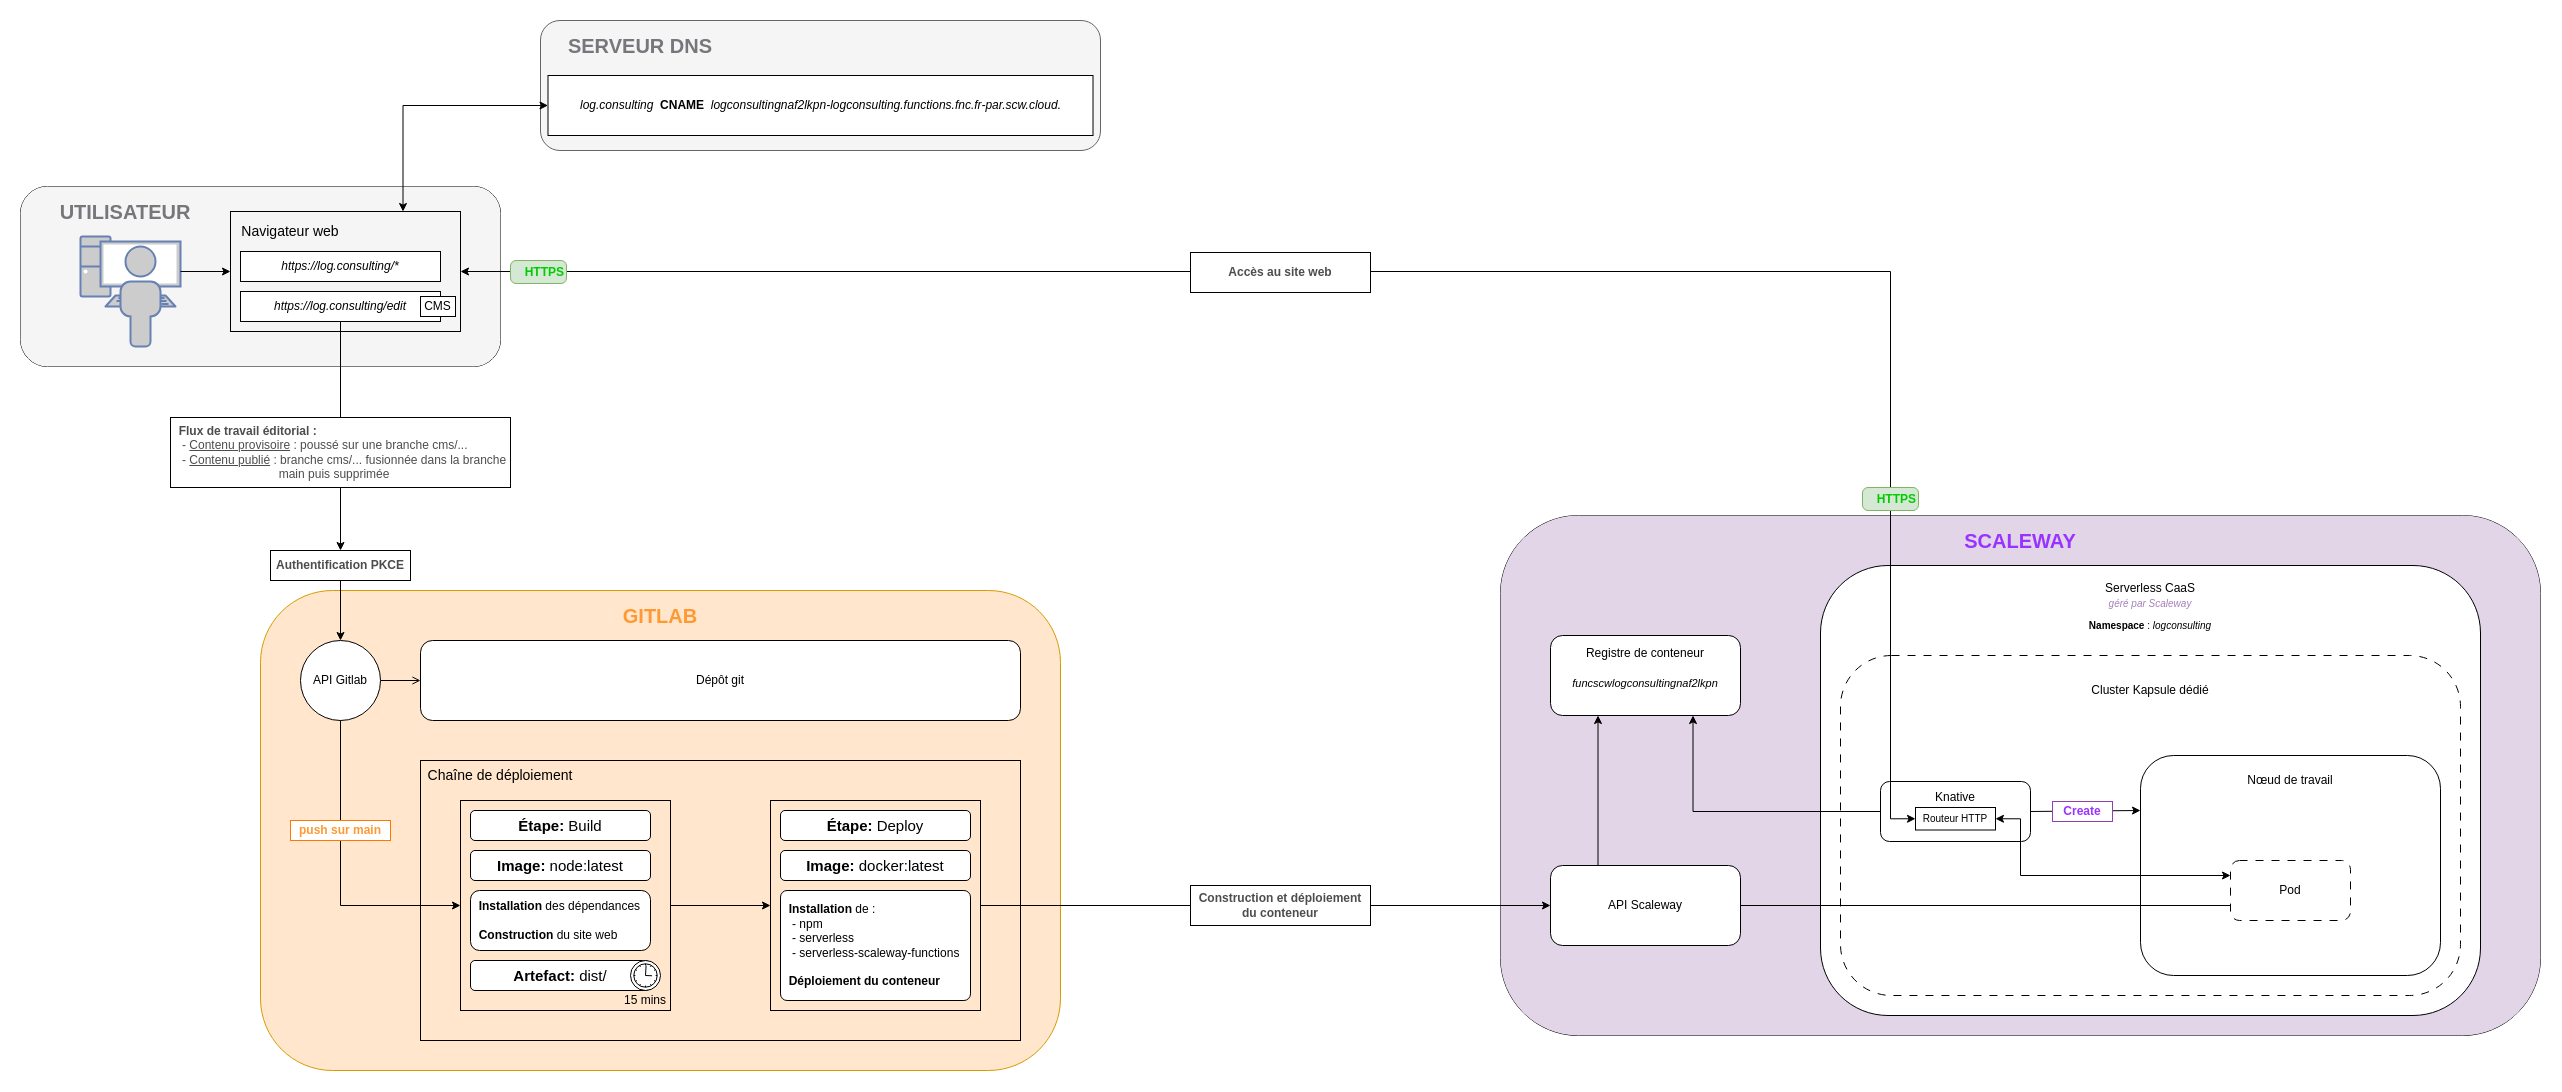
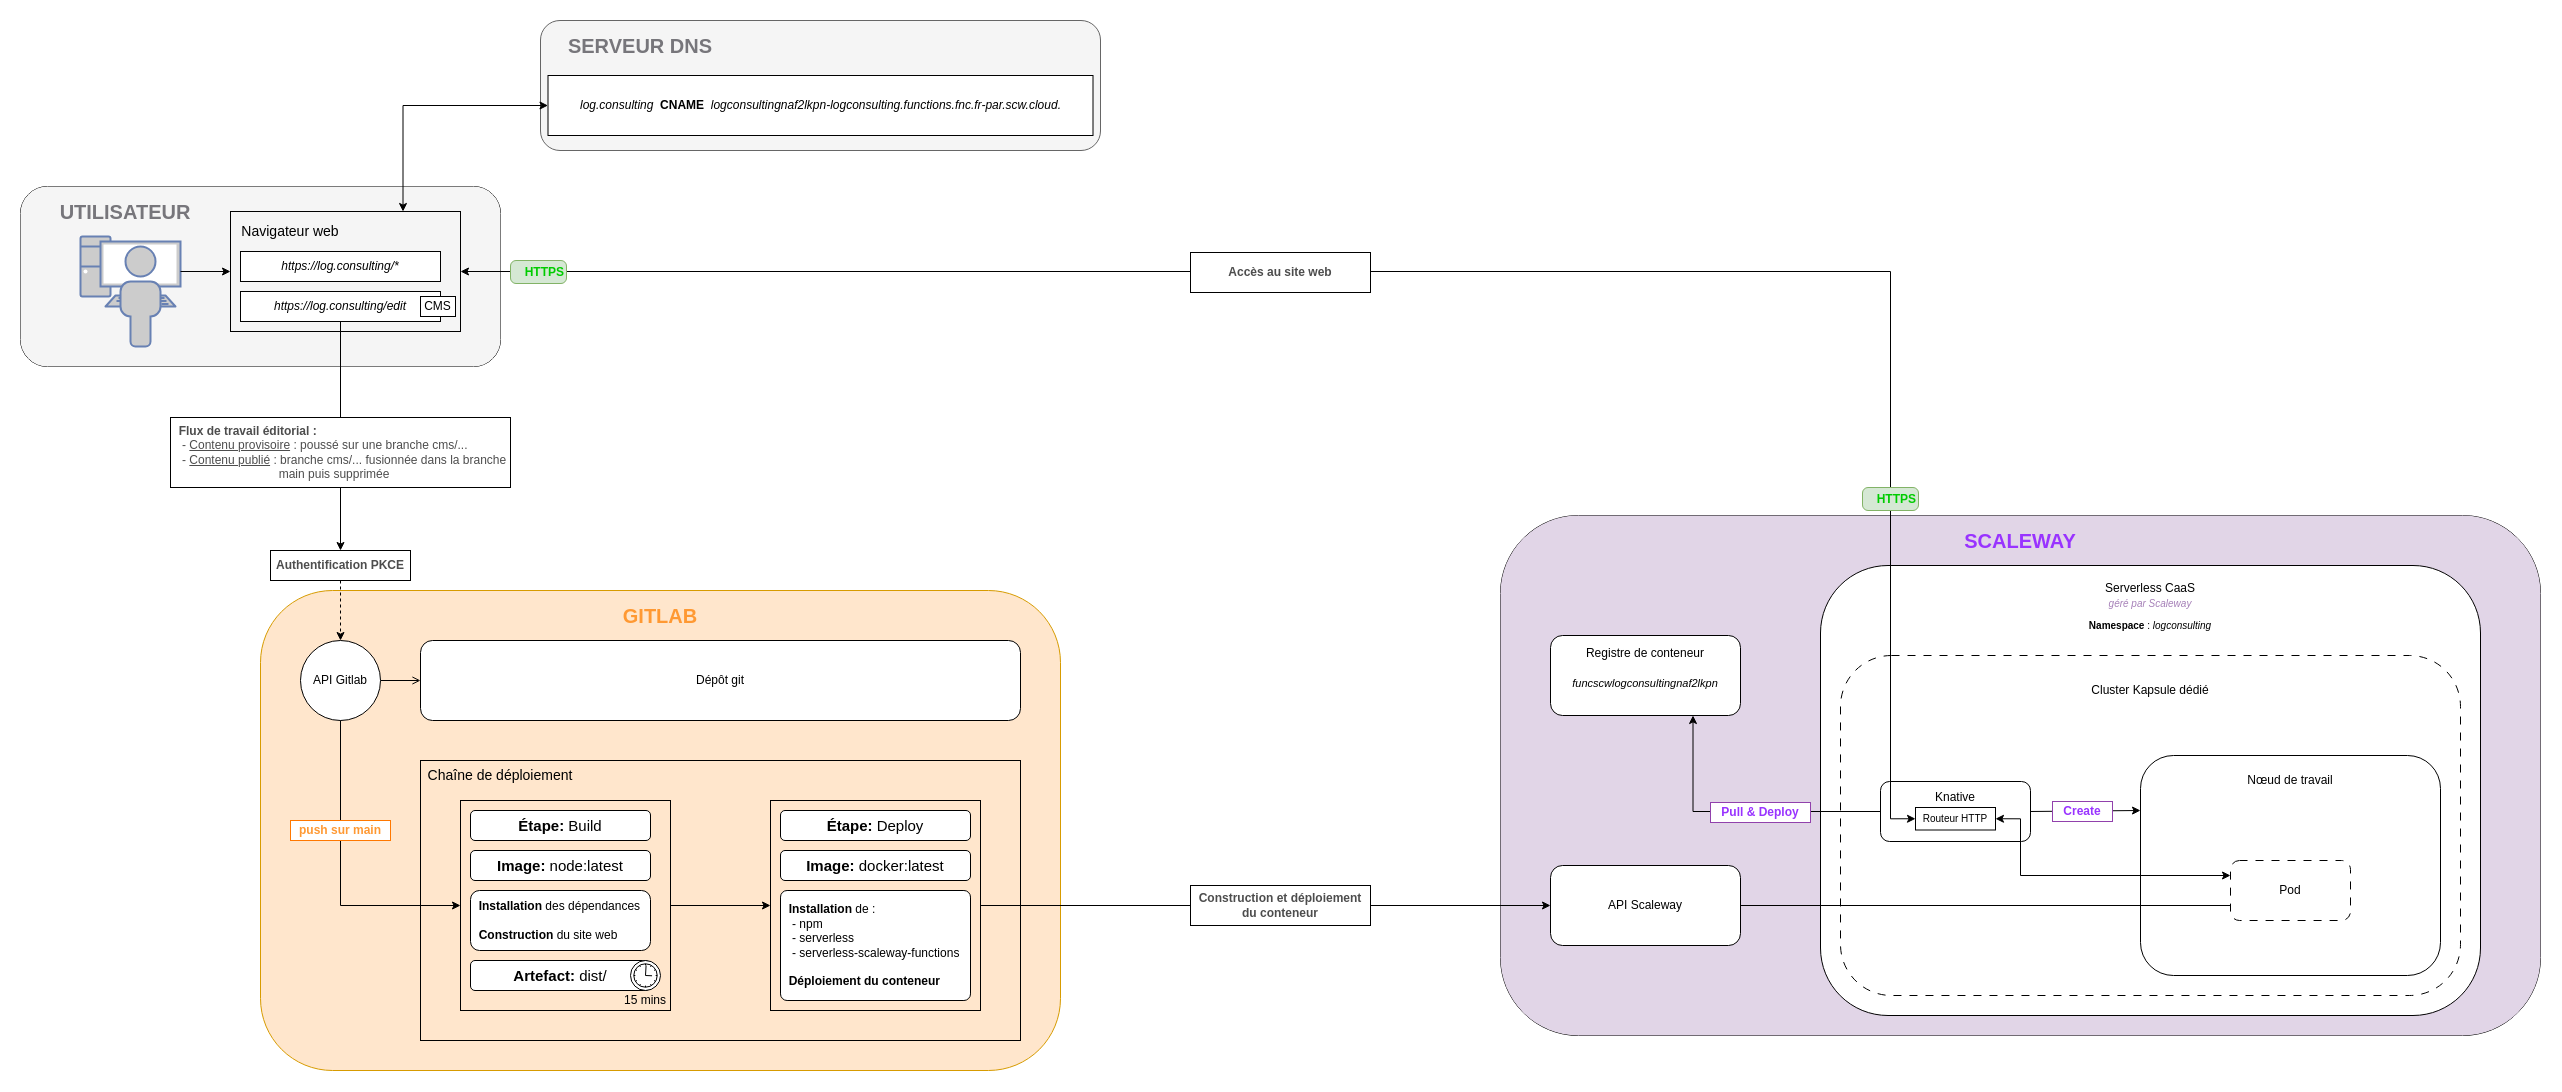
edge "Authentification PKCE" -> "API Gitlab": style solid -> dashed
edge "API Scaleway" -> "Registre de conteneur funcscwlogconsultingnaf2lkpn": removed
node "Pull & Deploy": added
